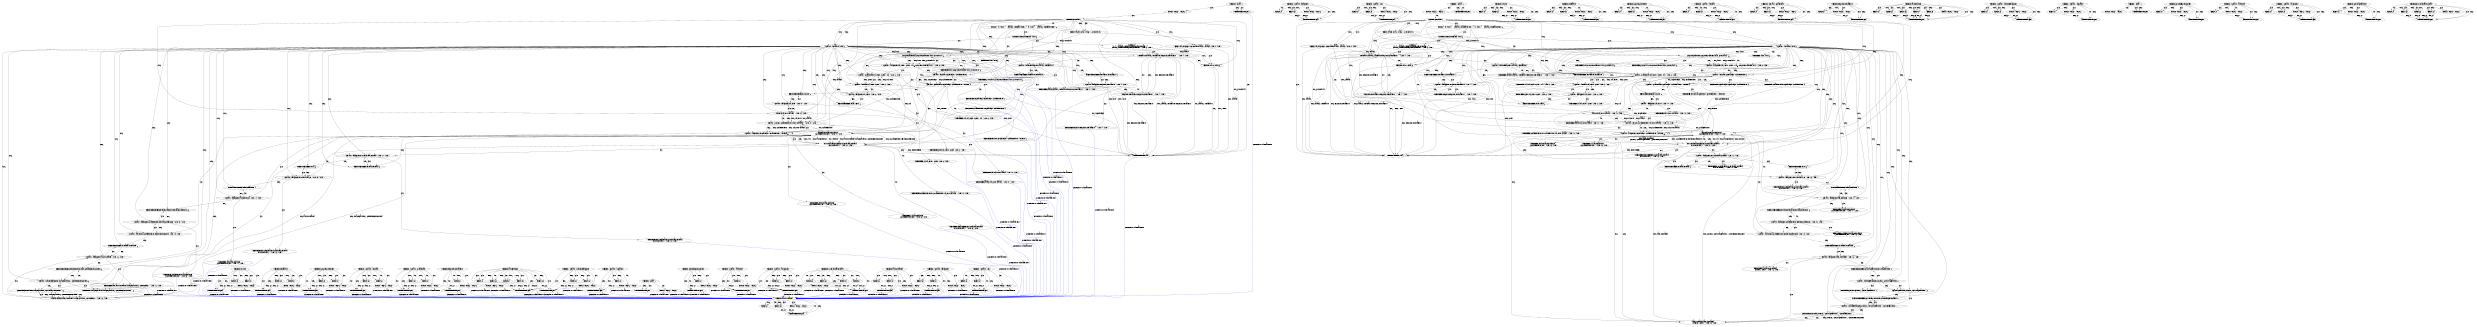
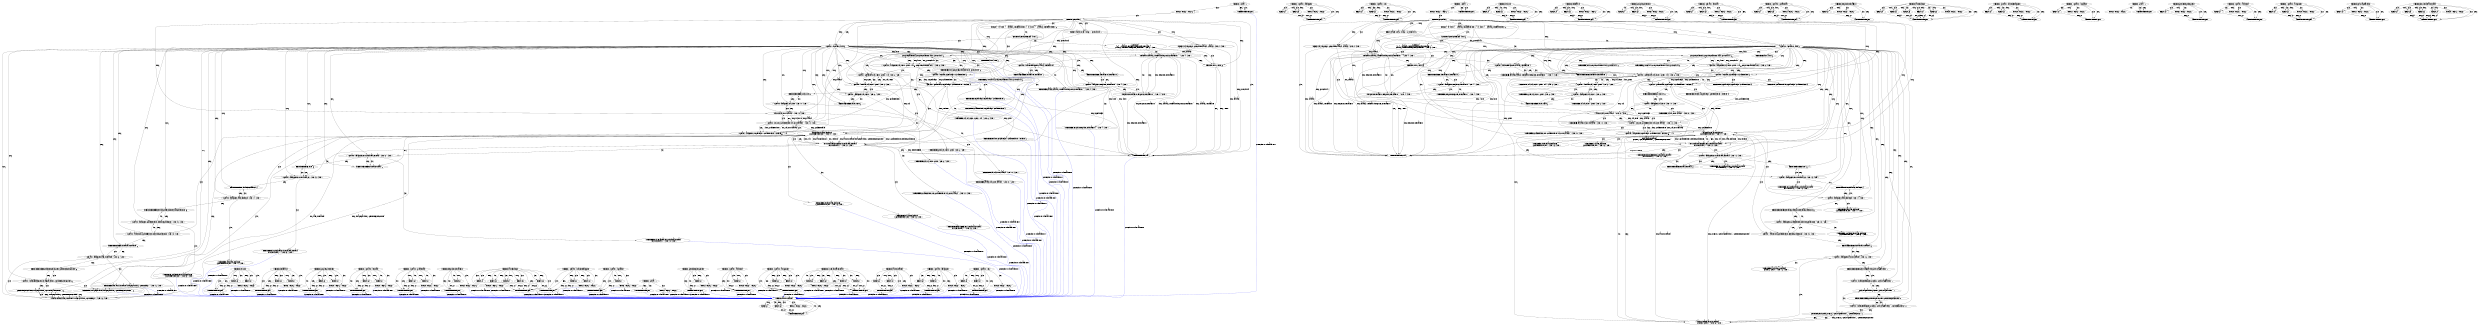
node "(IDENTIFIER,process_,process_->GetStoragePartition())": removed
